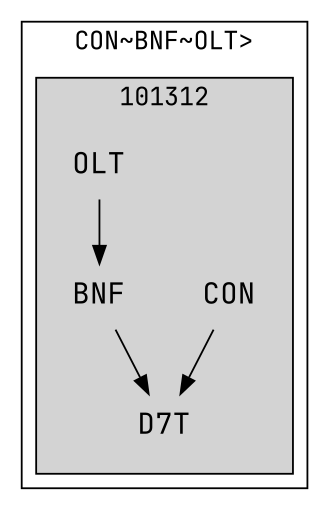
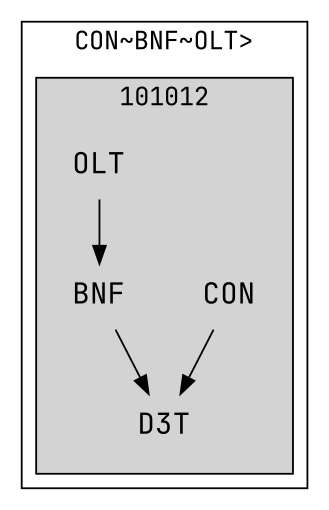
cluster "101312": label "101312" -> "101012"
node "D7T": label "D7T" -> "D3T"
